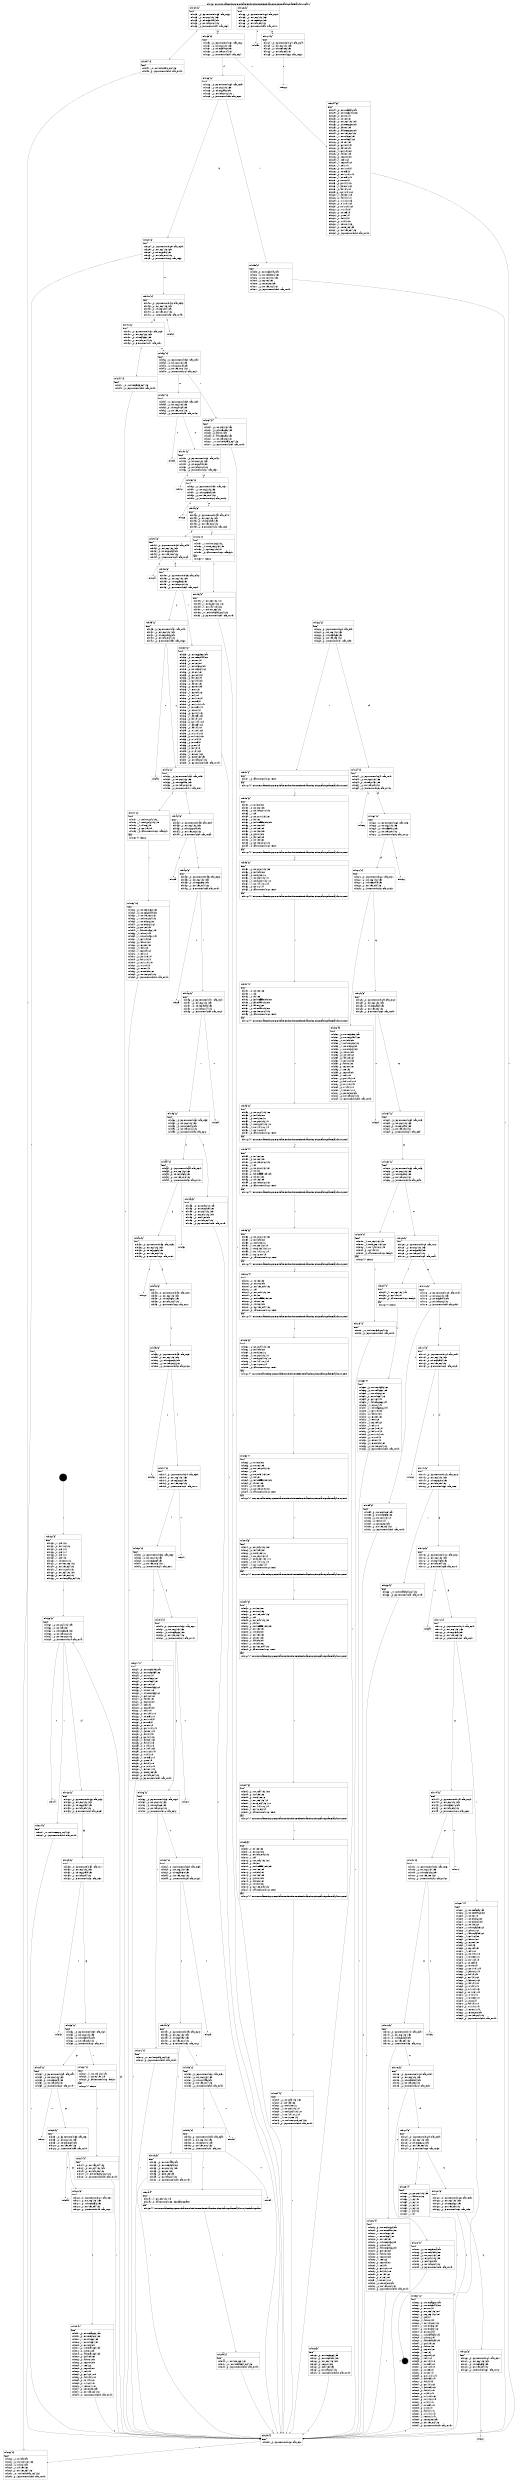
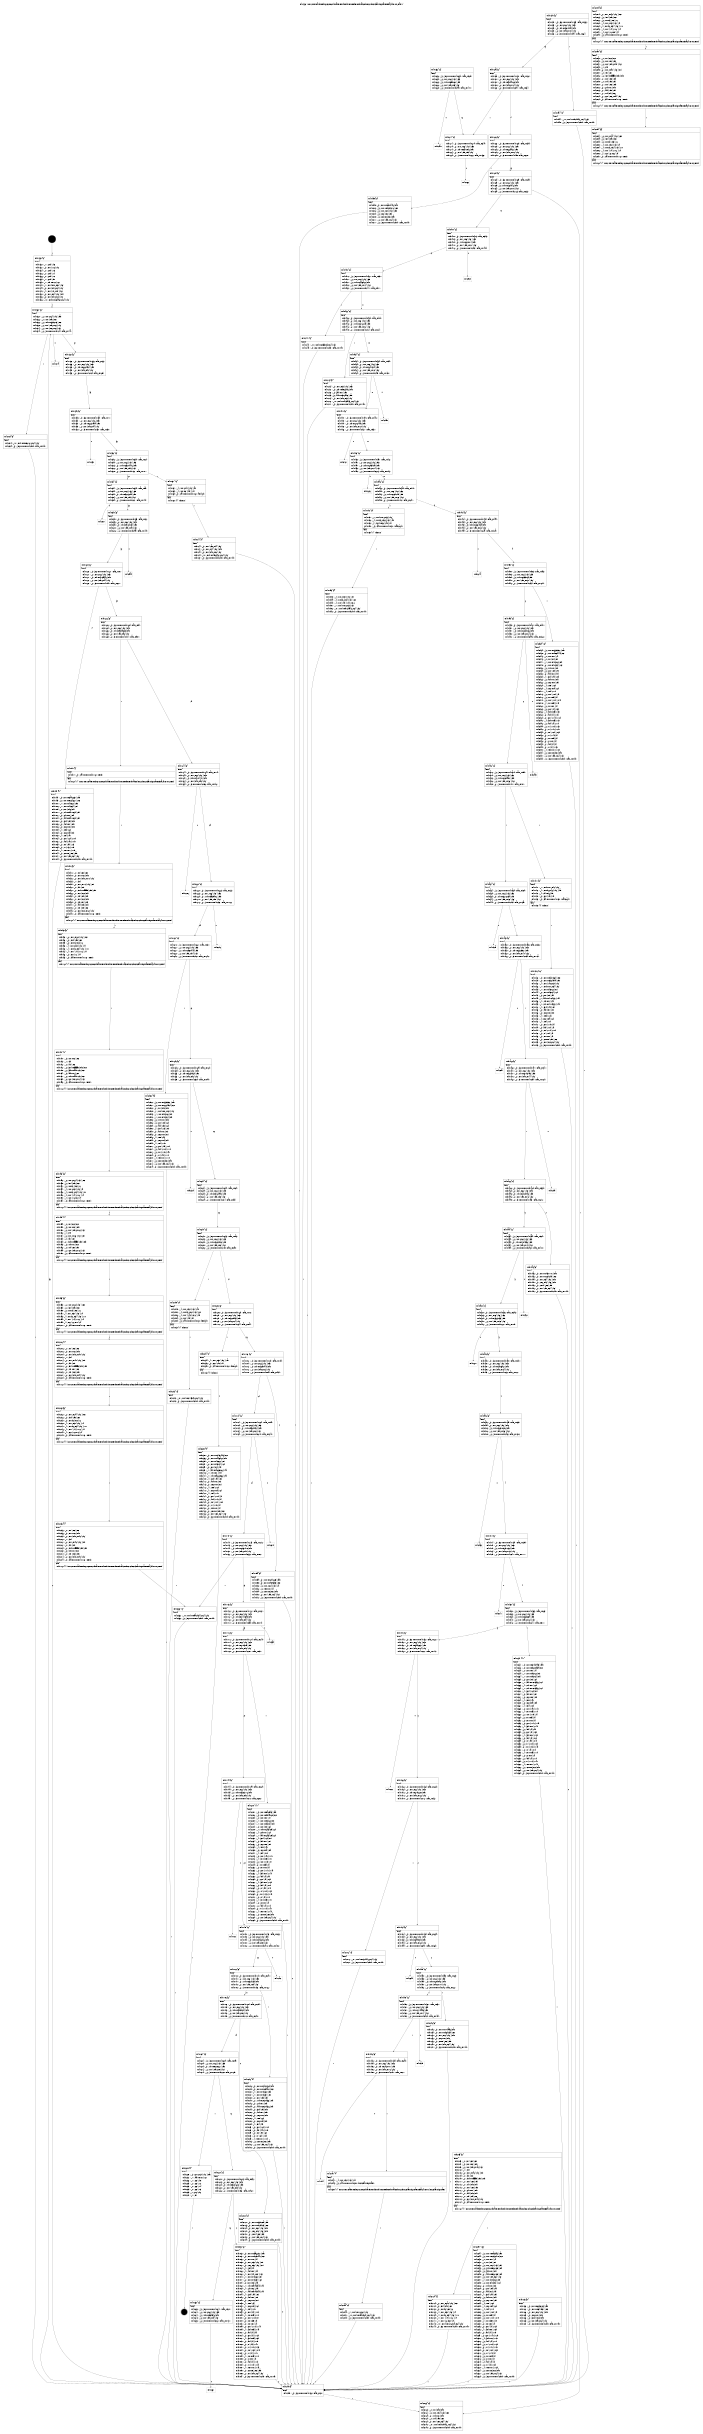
edge "0x4018ac [28]" -> "0x402294 [158]": now "0x4018ac [28]" -> "0x401874 [28]"
edge "0x40160c [28]" -> "0x401628 [28]": added, label "30"
edge "0x402053 [44]" -> "0x40207f [33]": now "0x402053 [44]" -> "0x402332 [15]"
edge "0x4020d4 [33]" -> "0x4020f5 [52]": removed, label "1"
